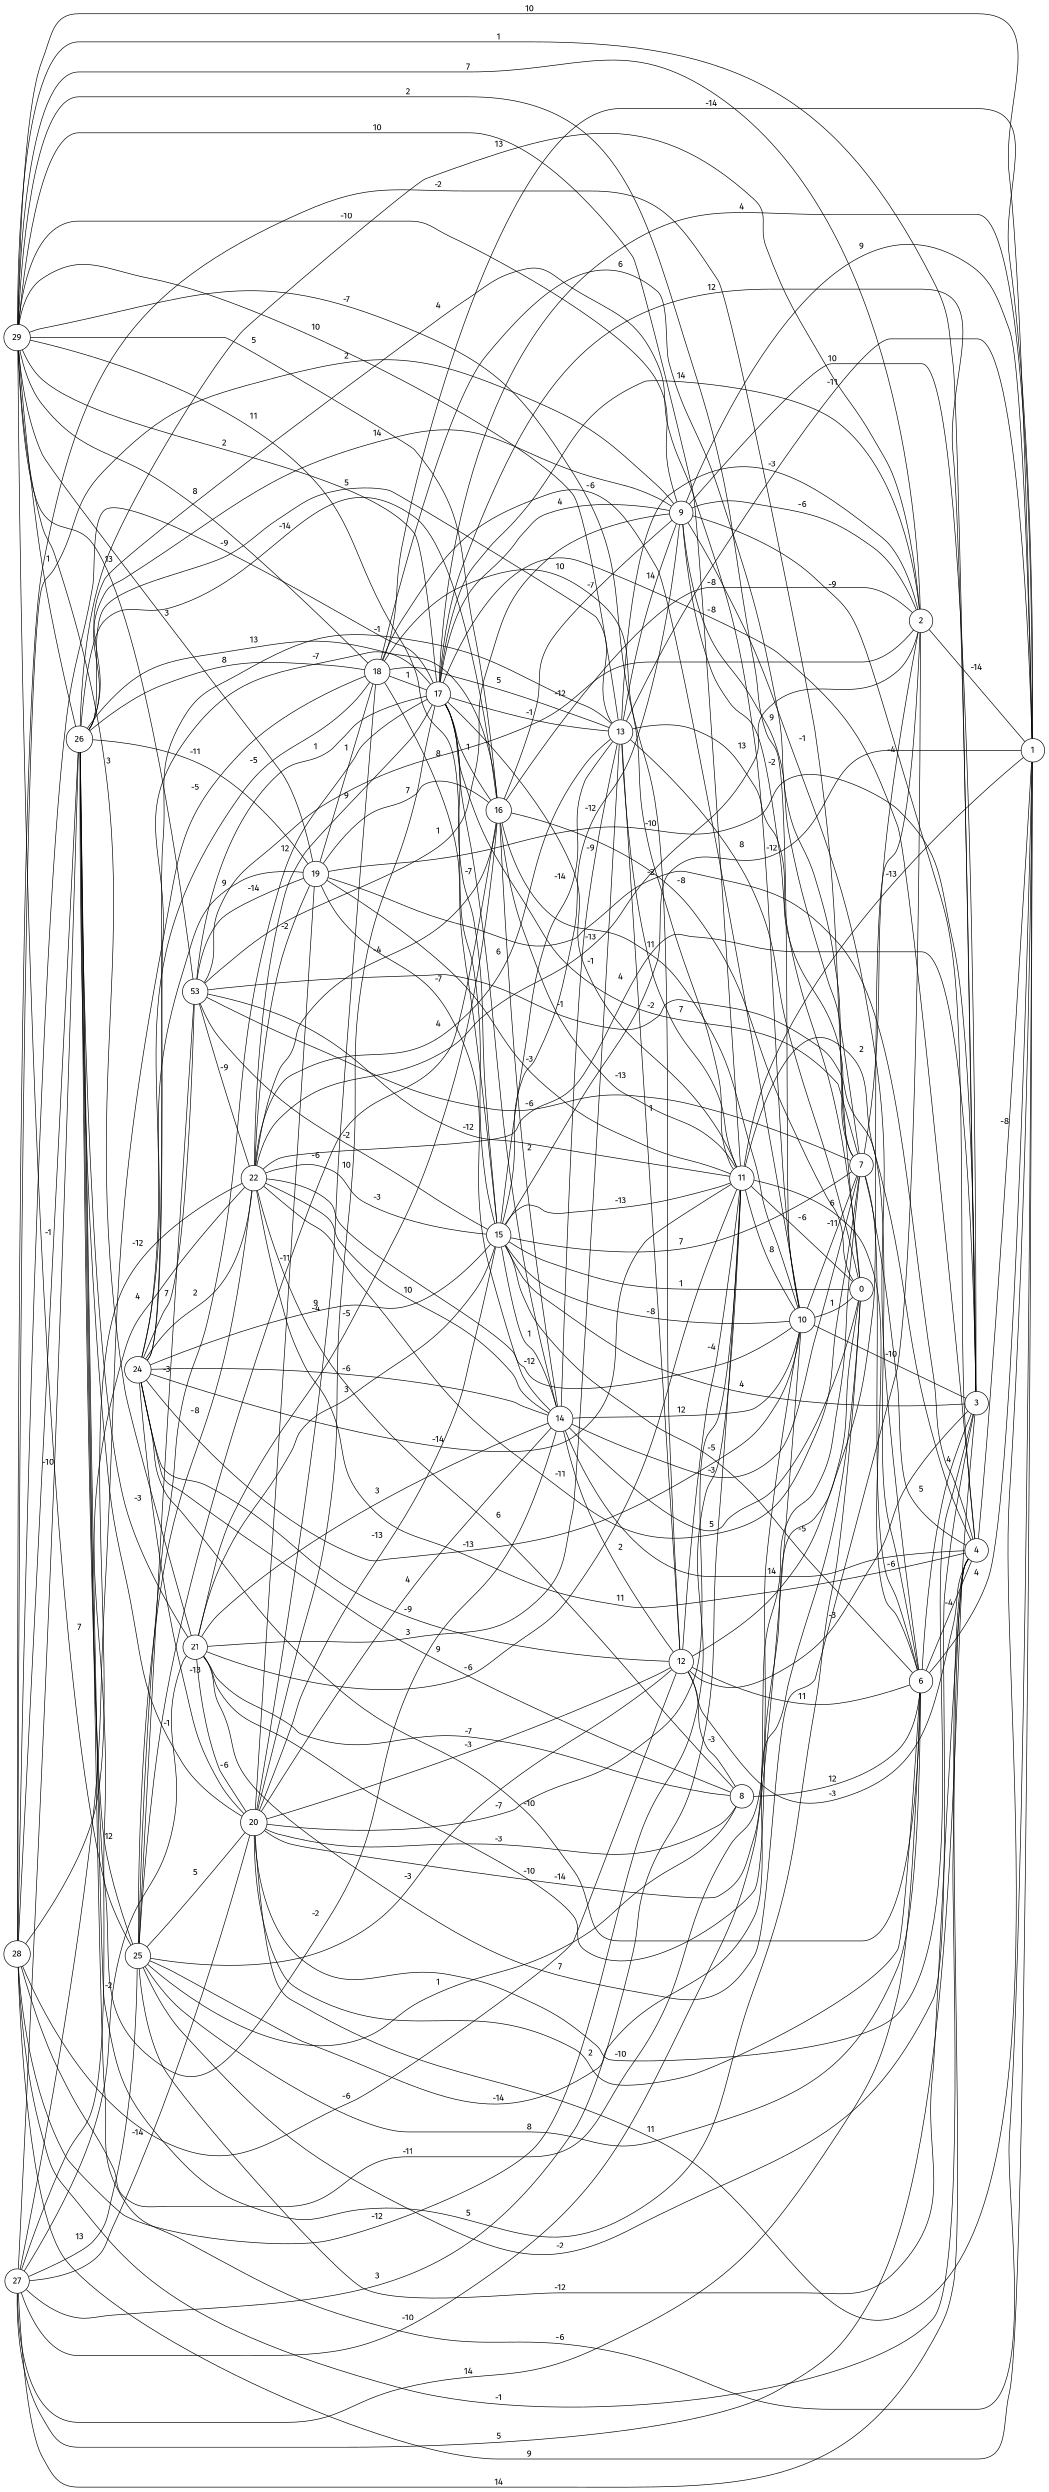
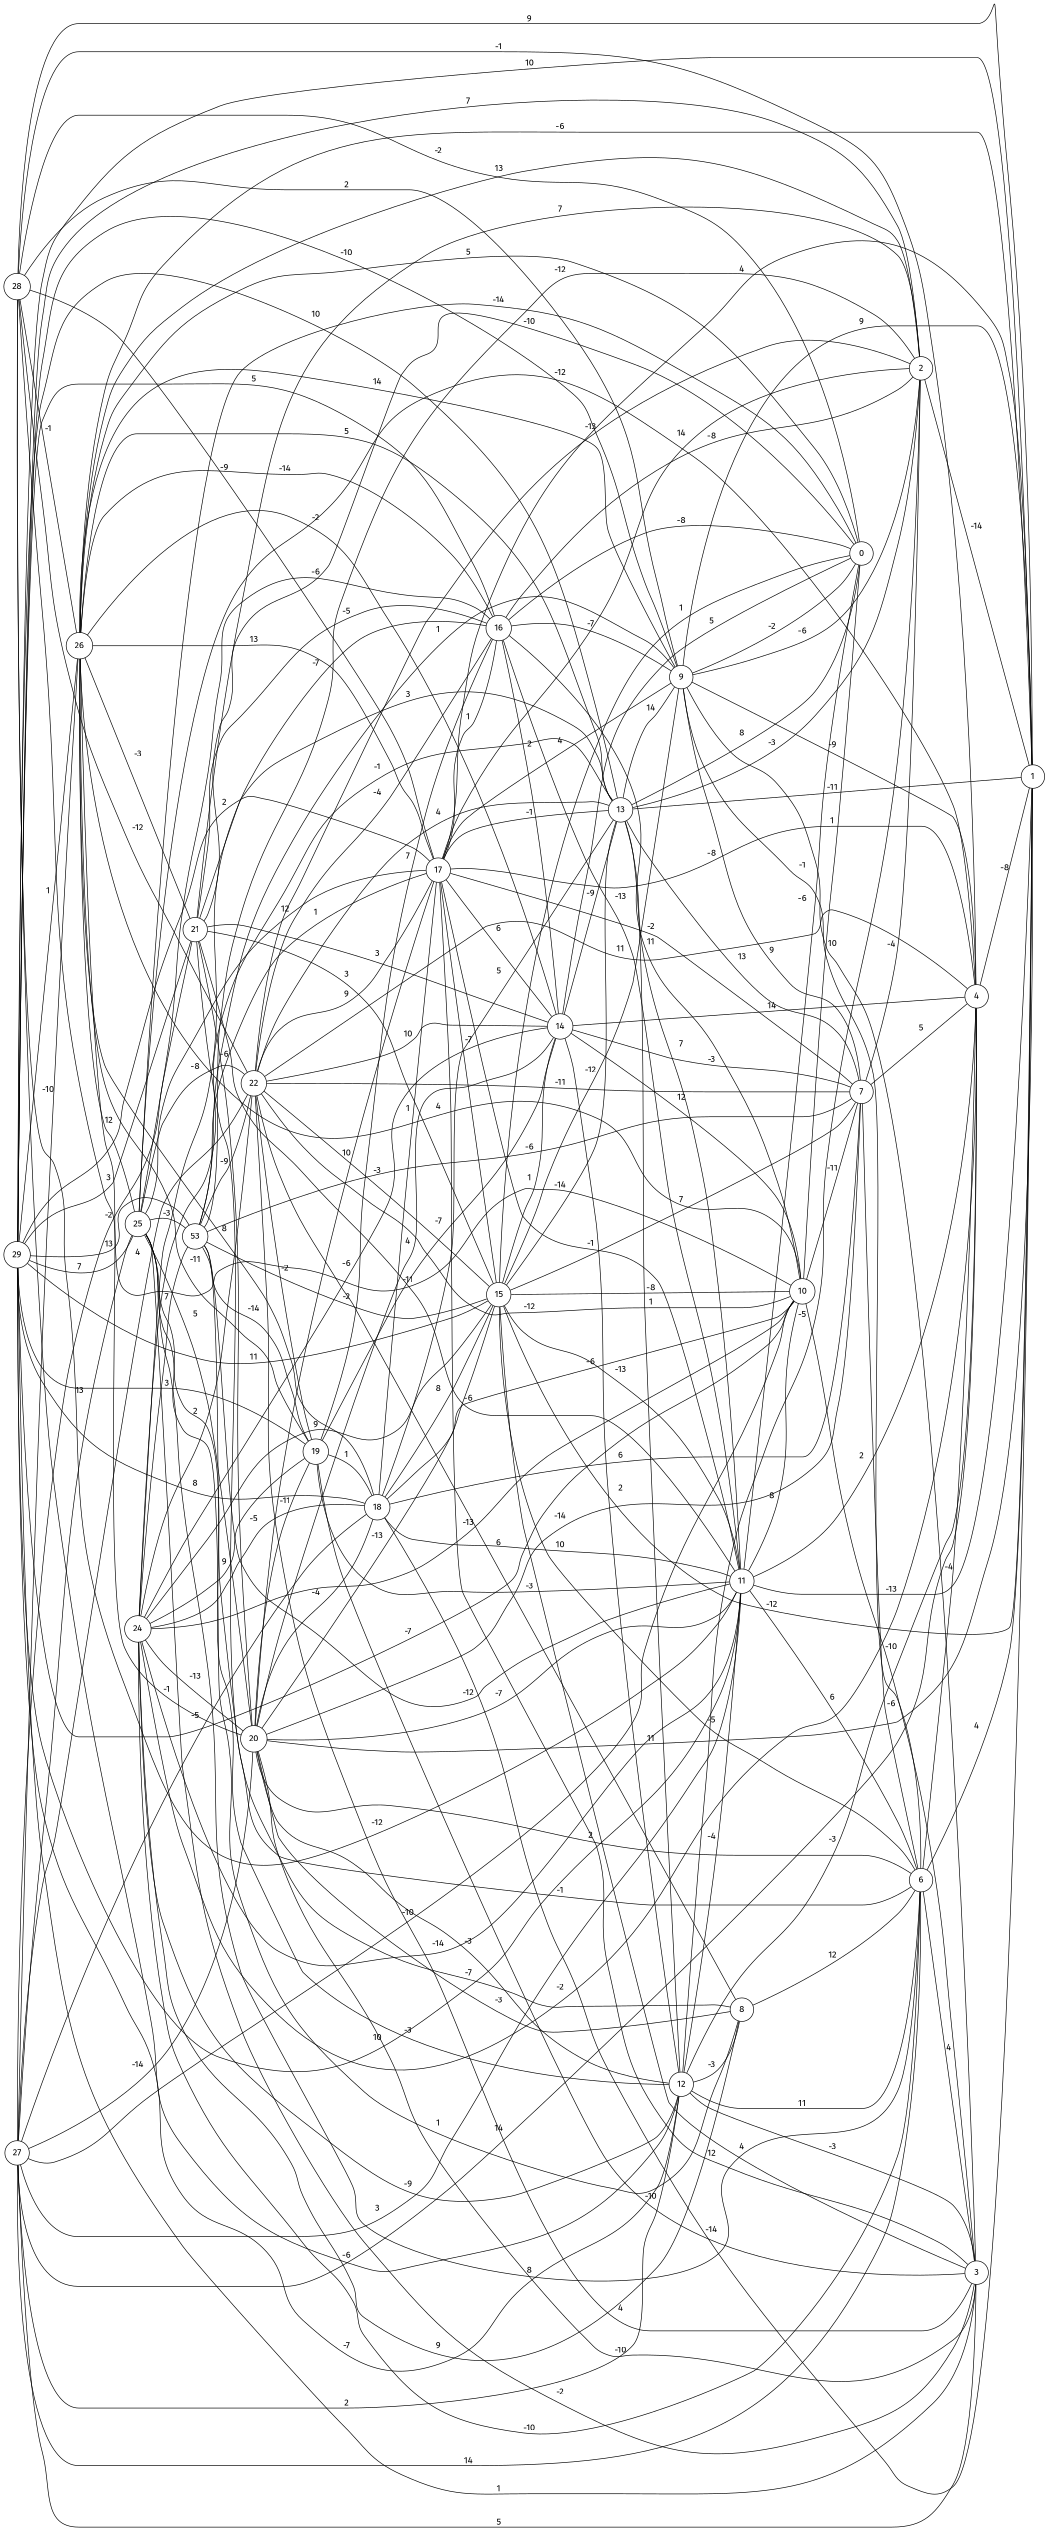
edge "29" -- "10": label "2" -> "-7"
edge "19" -- "4": now "24" -- "4"
edge "12" -- "27": added, label "2"
